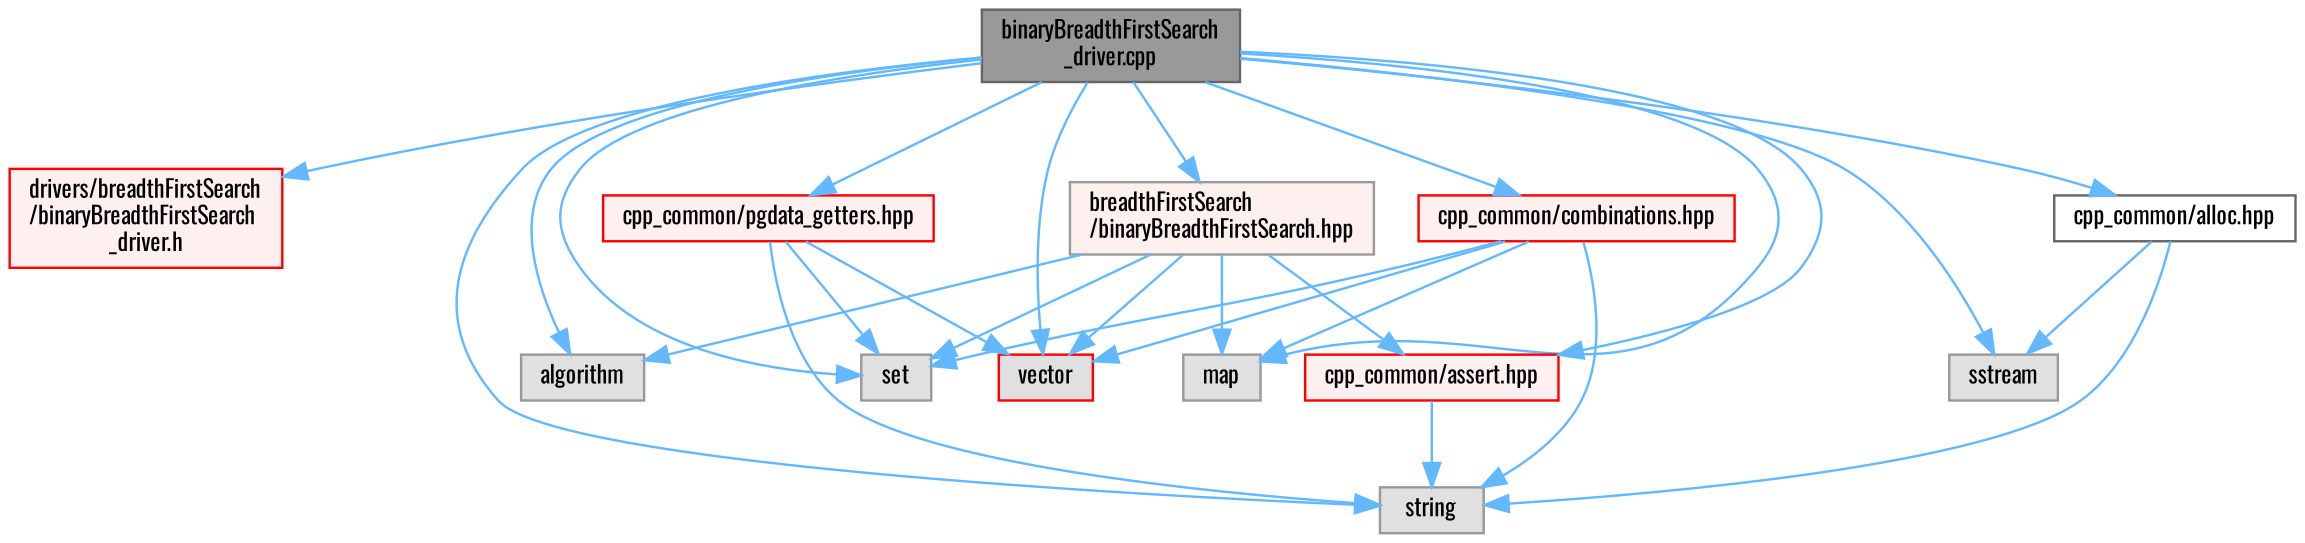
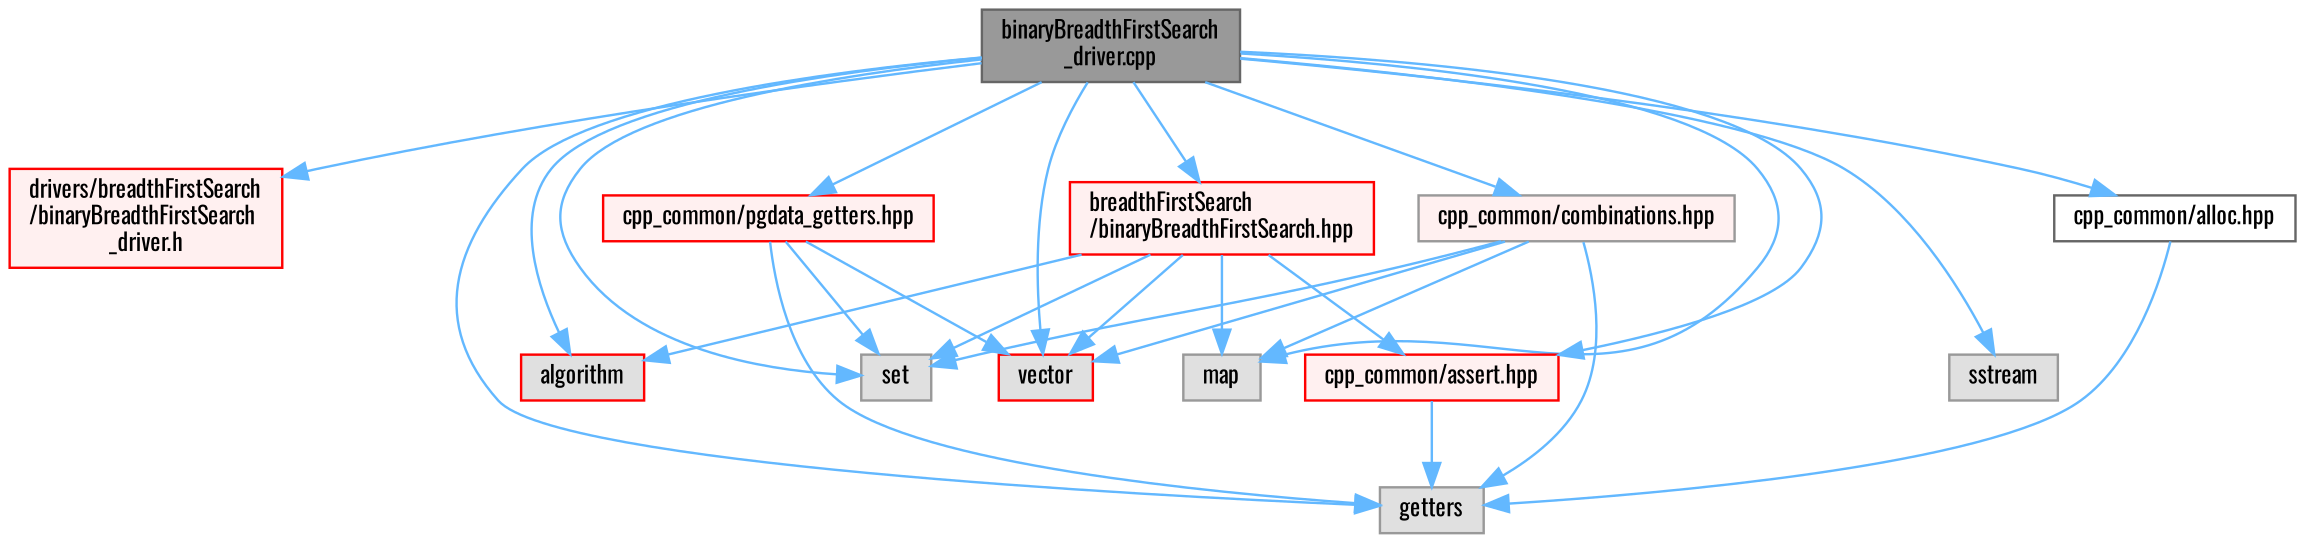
node "breadthFirstSearch /binaryBreadthFirstSearch.hpp": color grey60 -> red
node "cpp_common/combinations.hpp": color red -> grey60
edge "cpp_common/alloc.hpp" -> "sstream": removed
node "algorithm": color grey60 -> red
node "string": label "string" -> "getters"
